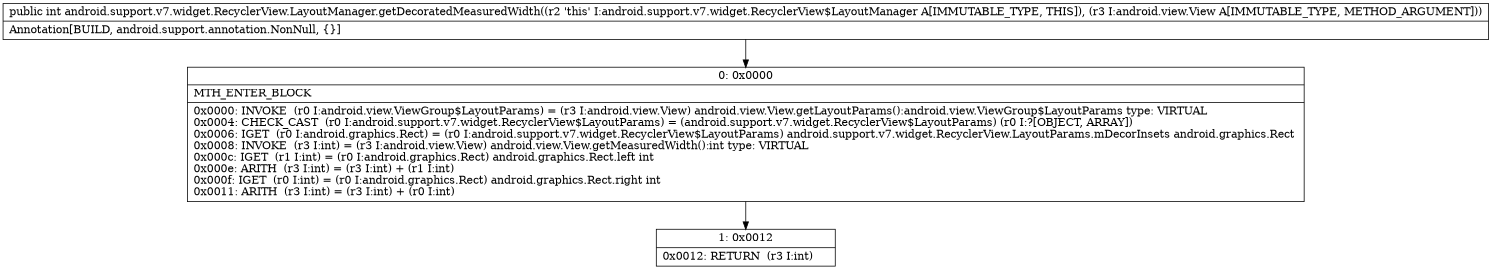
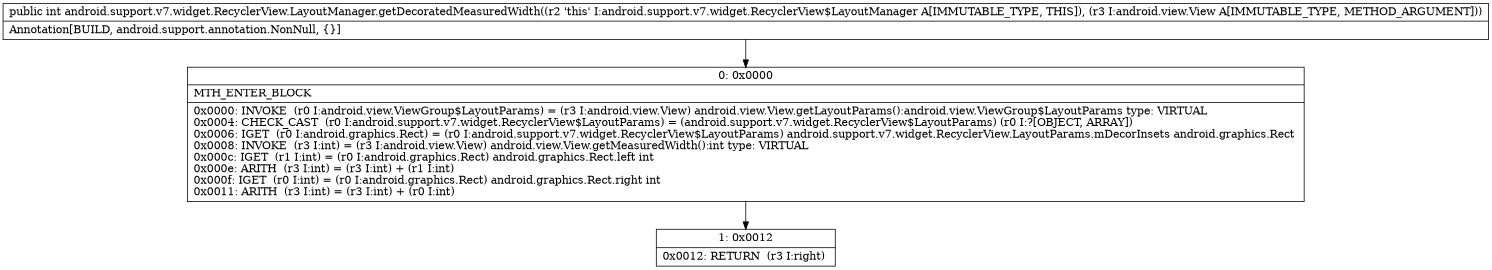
node "1: 0x0012": text "0x0012: RETURN  (r3 I:int)" -> "0x0012: RETURN  (r3 I:right)"
